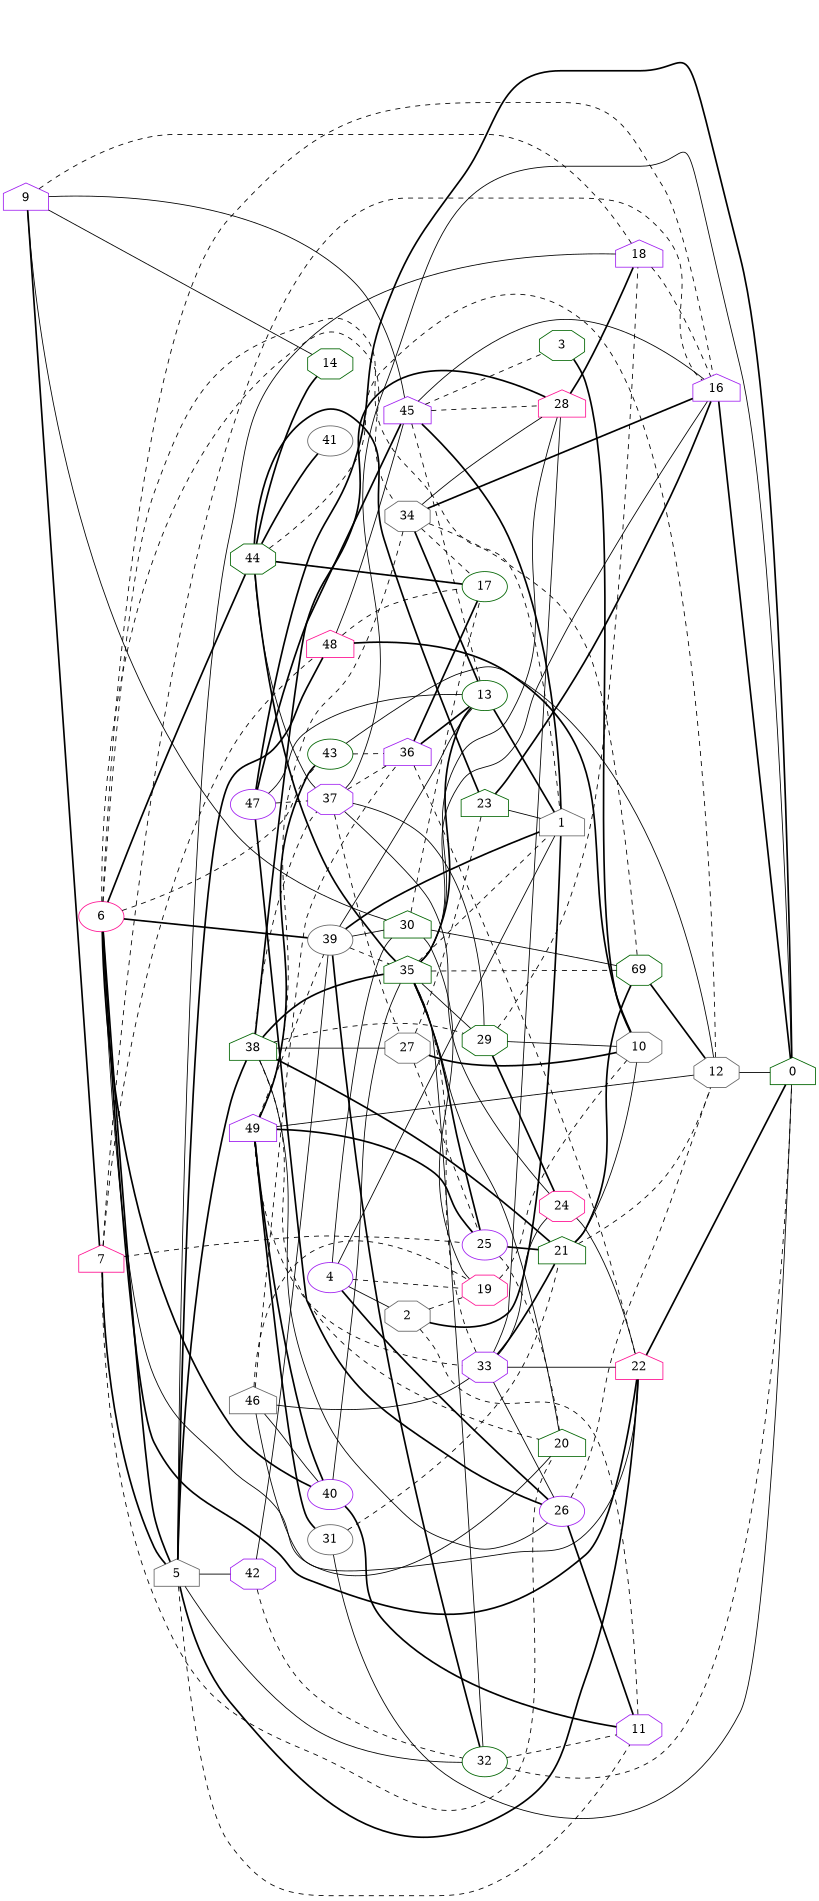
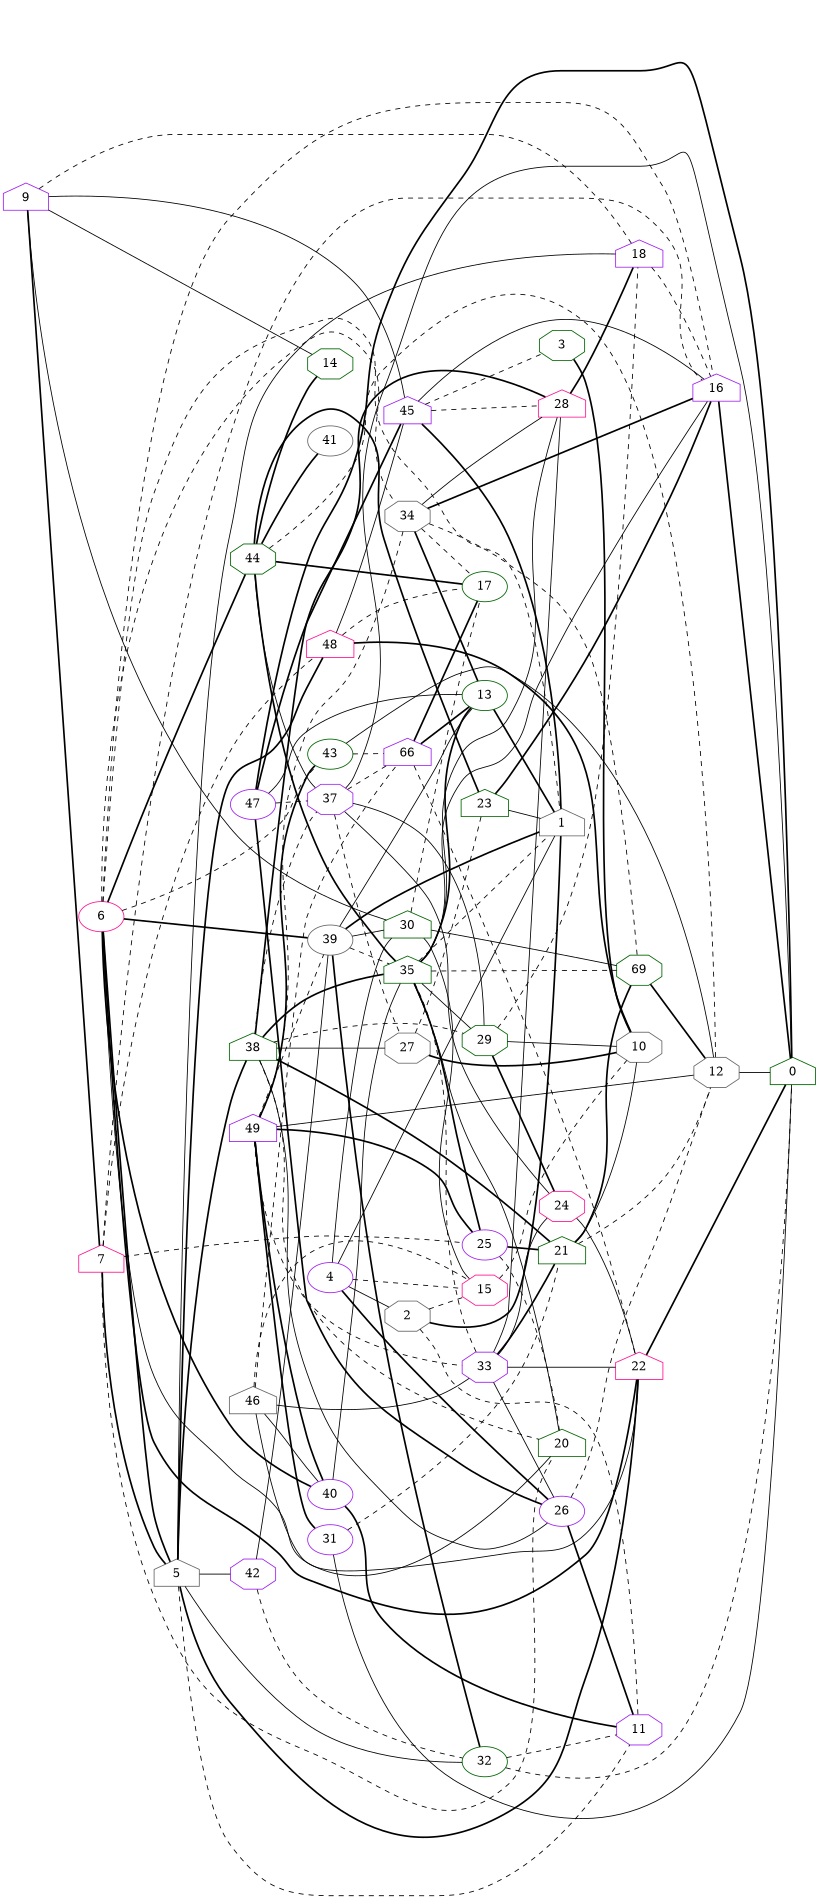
edge "45" -- "13": removed
node "36": label "36" -> "66"
edge "27" -- "25": removed
node "19": label "19" -> "15"
edge "35" -- "32": removed
node "31": color gray40 -> purple
